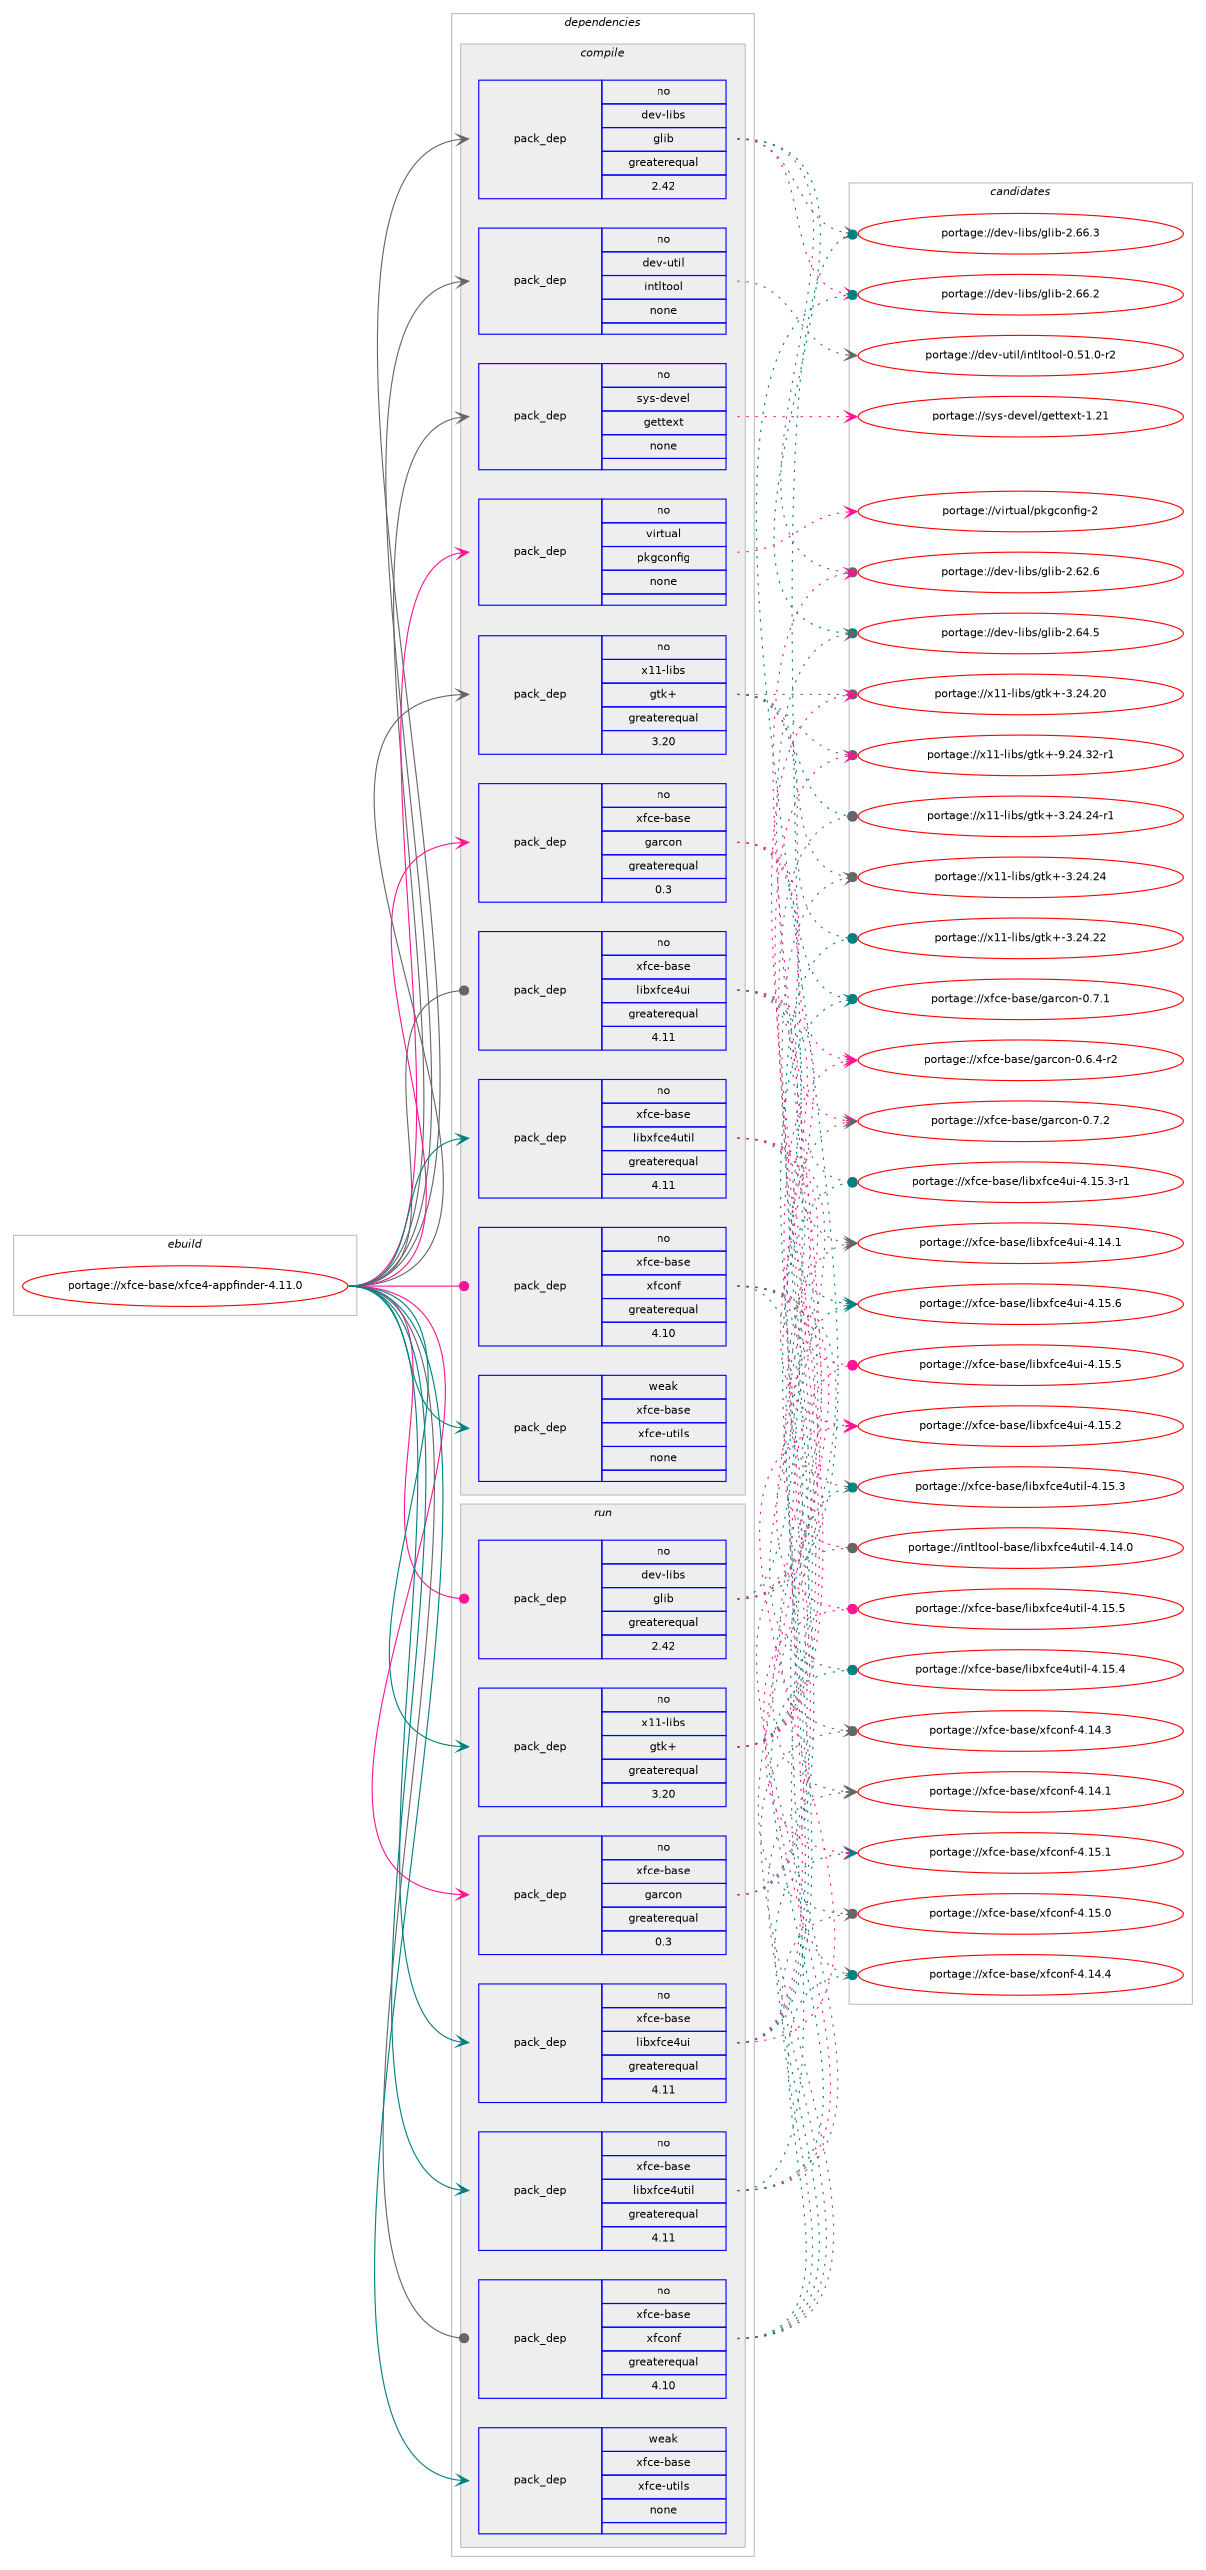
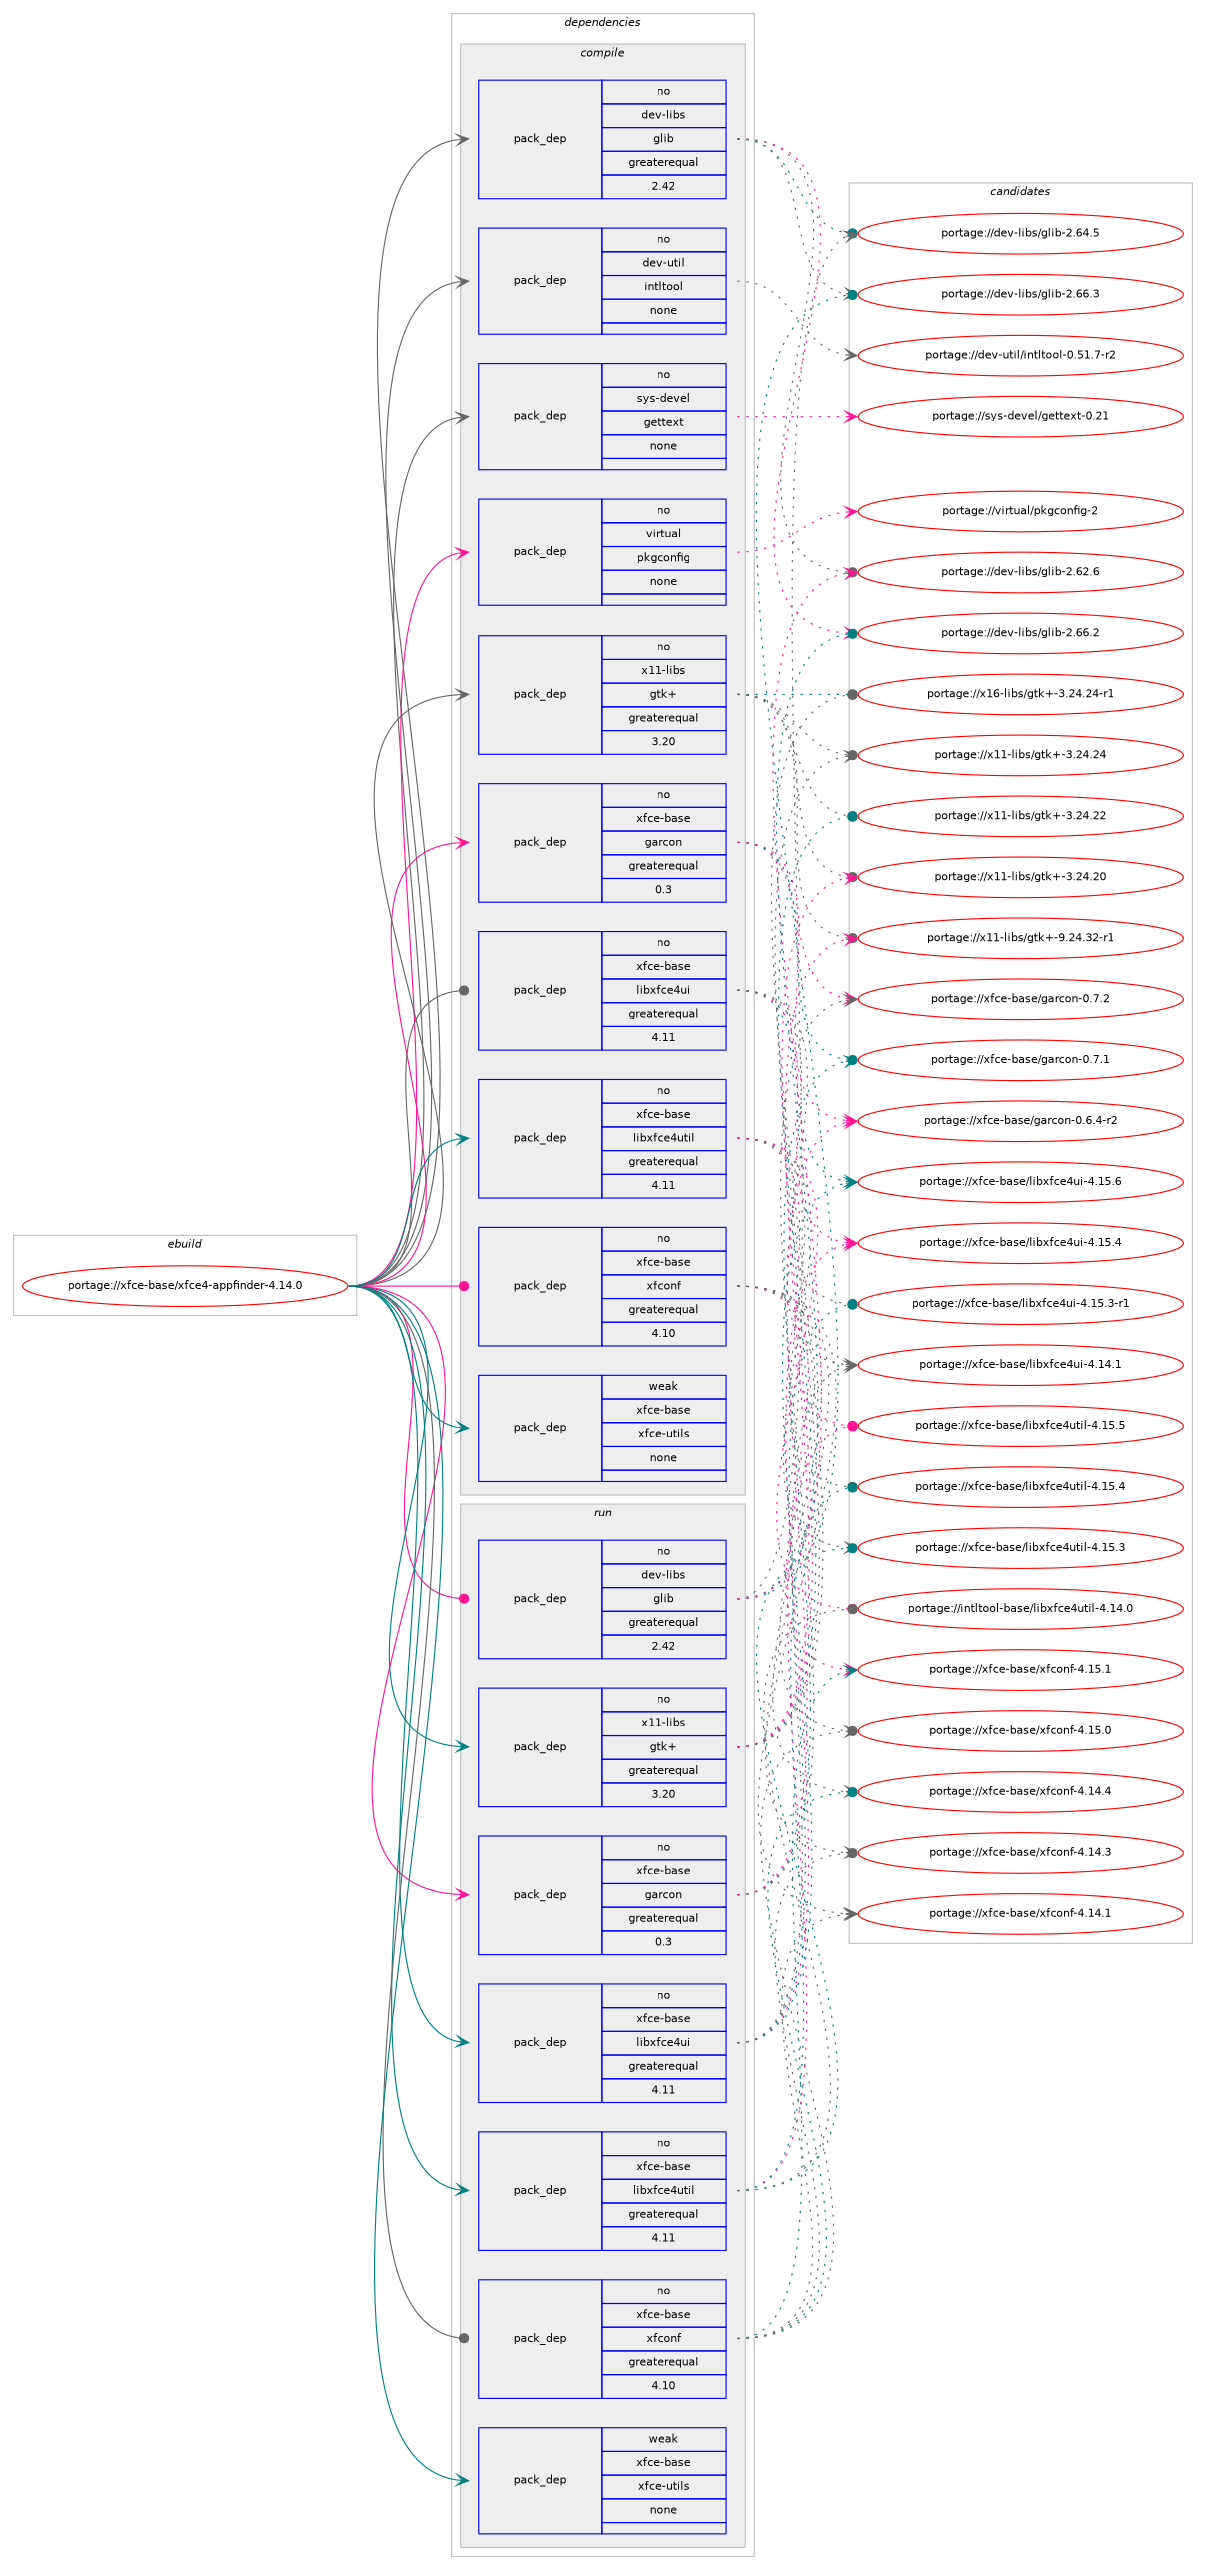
node "portage://dev-util/intltool-0.51.0-r2": label "portage://dev-util/intltool-0.51.0-r2" -> "portage://dev-util/intltool-0.51.7-r2"
node "portage://sys-devel/gettext-1.21": label "portage://sys-devel/gettext-1.21" -> "portage://sys-devel/gettext-0.21"
node "portage://x11-libs/gtk+-3.24.24-r1": label "portage://x11-libs/gtk+-3.24.24-r1" -> "portage://x16-libs/gtk+-3.24.24-r1"
node "portage://xfce-base/xfce4-appfinder-4.11.0": label "portage://xfce-base/xfce4-appfinder-4.11.0" -> "portage://xfce-base/xfce4-appfinder-4.14.0"
node "portage://xfce-base/libxfce4ui-4.15.5": removed
node "portage://xfce-base/libxfce4ui-4.15.2": label "portage://xfce-base/libxfce4ui-4.15.2" -> "portage://xfce-base/libxfce4ui-4.15.4"
